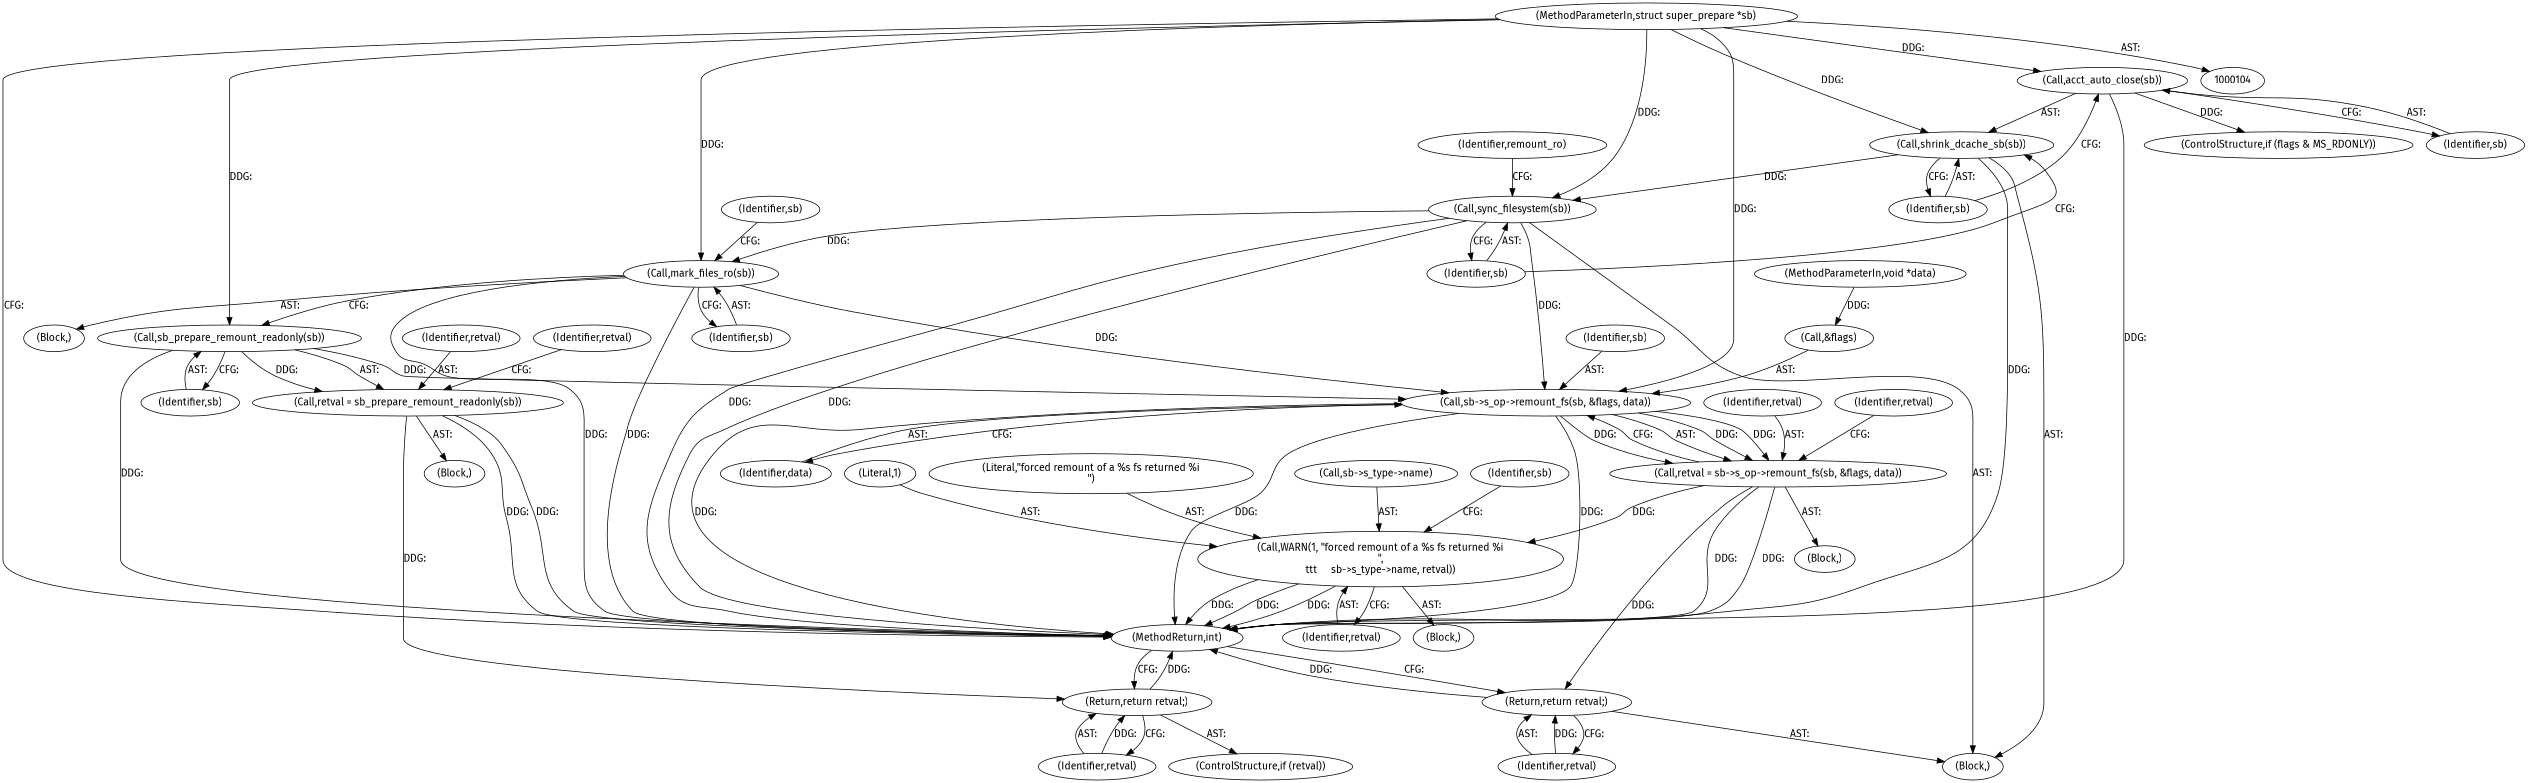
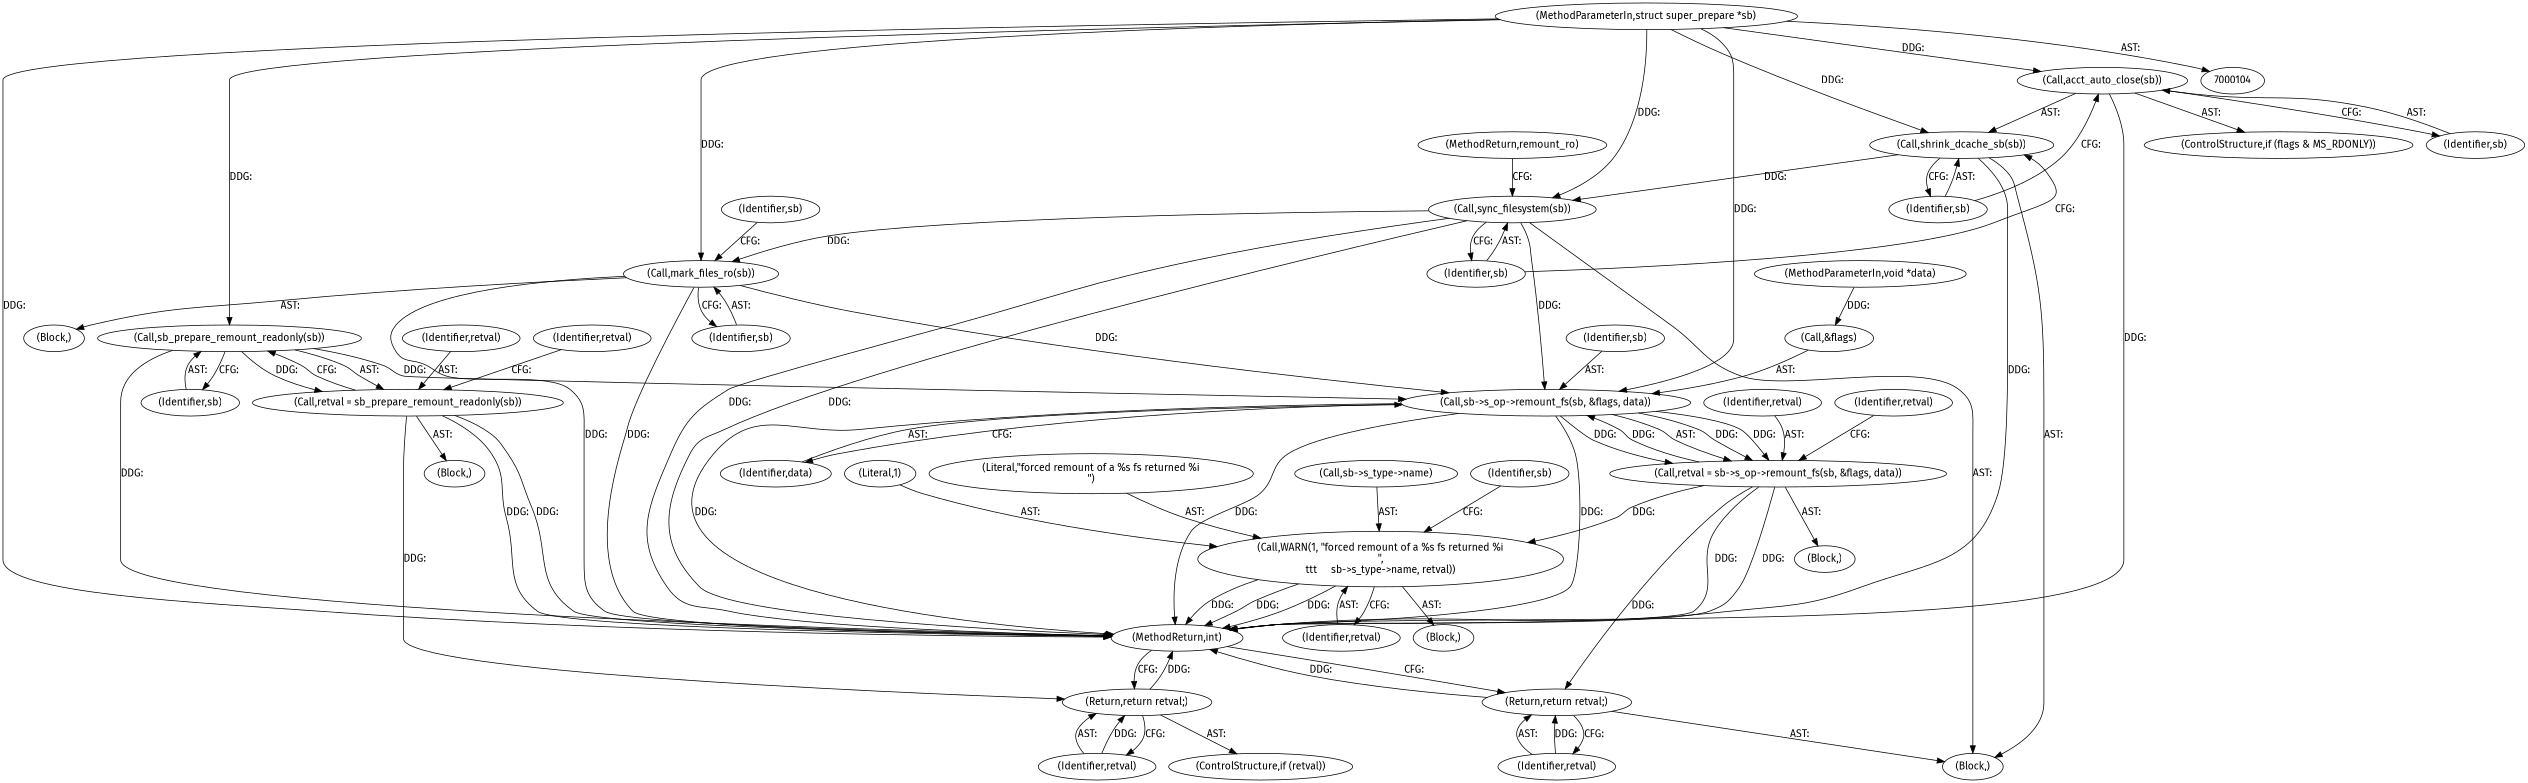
node "1000104": label "1000104" -> "7000104"
edge "(Call,acct_auto_close(sb))" -> "(ControlStructure,if (flags & MS_RDONLY))": label "DDG: " -> "AST: "
node "(Identifier,remount_ro)": label "(Identifier,remount_ro)" -> "(MethodReturn,remount_ro)"
edge "(Call,mark_files_ro(sb))" -> "(Call,sb_prepare_remount_readonly(sb))": now "(Call,retval = sb_prepare_remount_readonly(sb))" -> "(Call,sb_prepare_remount_readonly(sb))"
edge "(MethodParameterIn,struct super_prepare *sb)" -> "(MethodReturn,int)": label "CFG: " -> "DDG: "
edge "(Call,retval = sb->s_op->remount_fs(sb, &flags, data))" -> "(Call,sb->s_op->remount_fs(sb, &flags, data))": label "CFG: " -> "DDG: "
